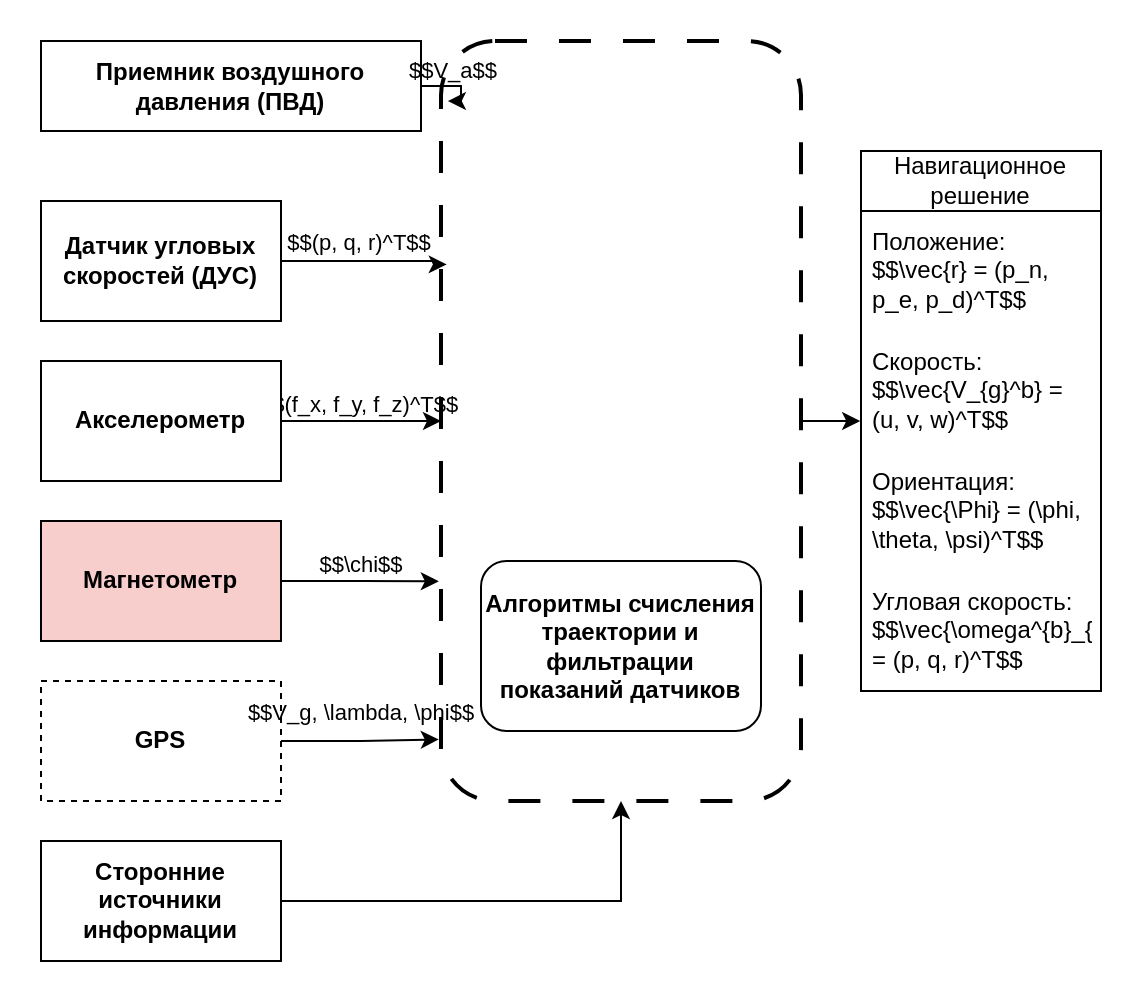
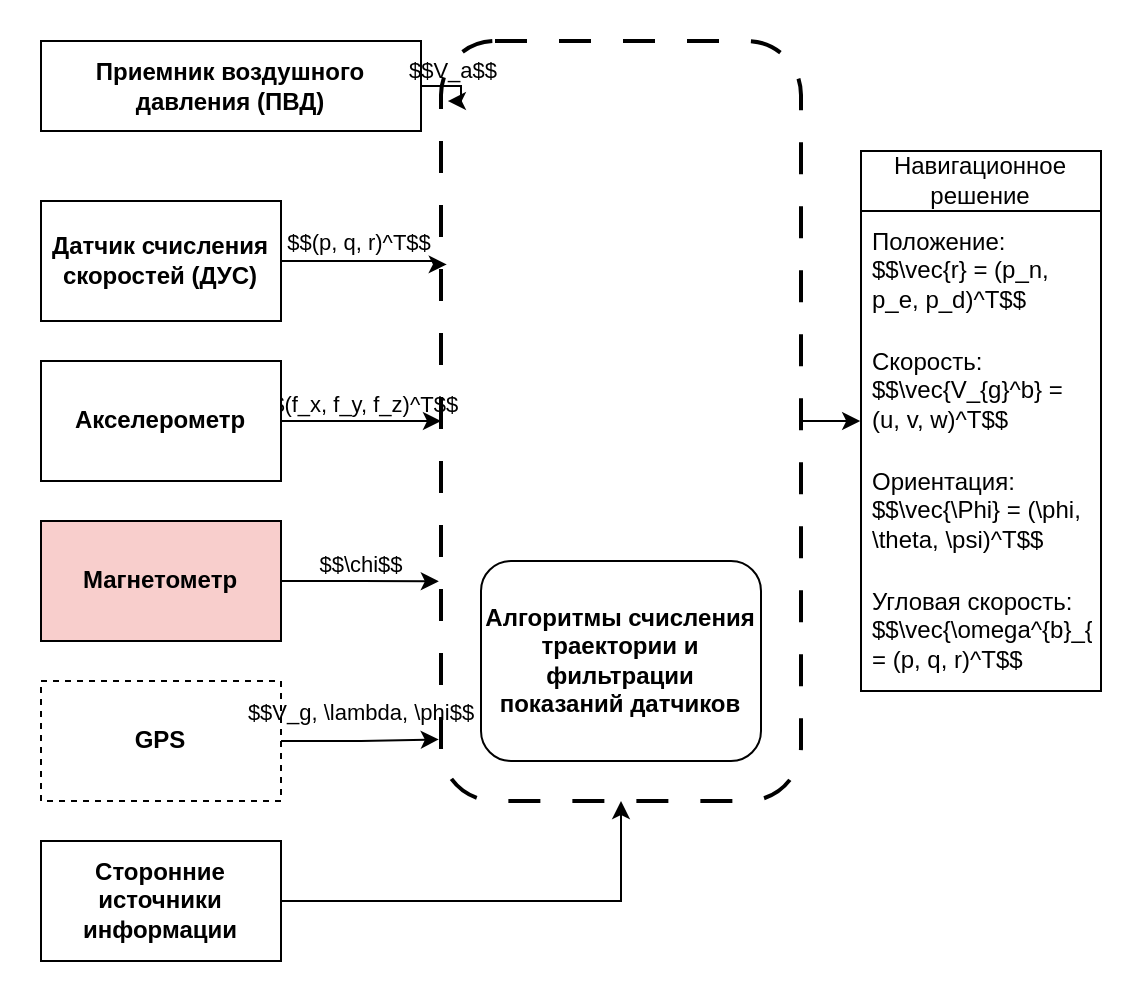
node "Датчик угловых скоростей (ДУС)": label "Датчик угловых скоростей (ДУС)" -> "Датчик счисления скоростей (ДУС)"
node "Алгоритмы счисления траектории и фильтрации показаний датчиков": size 280x170 -> 280x200
